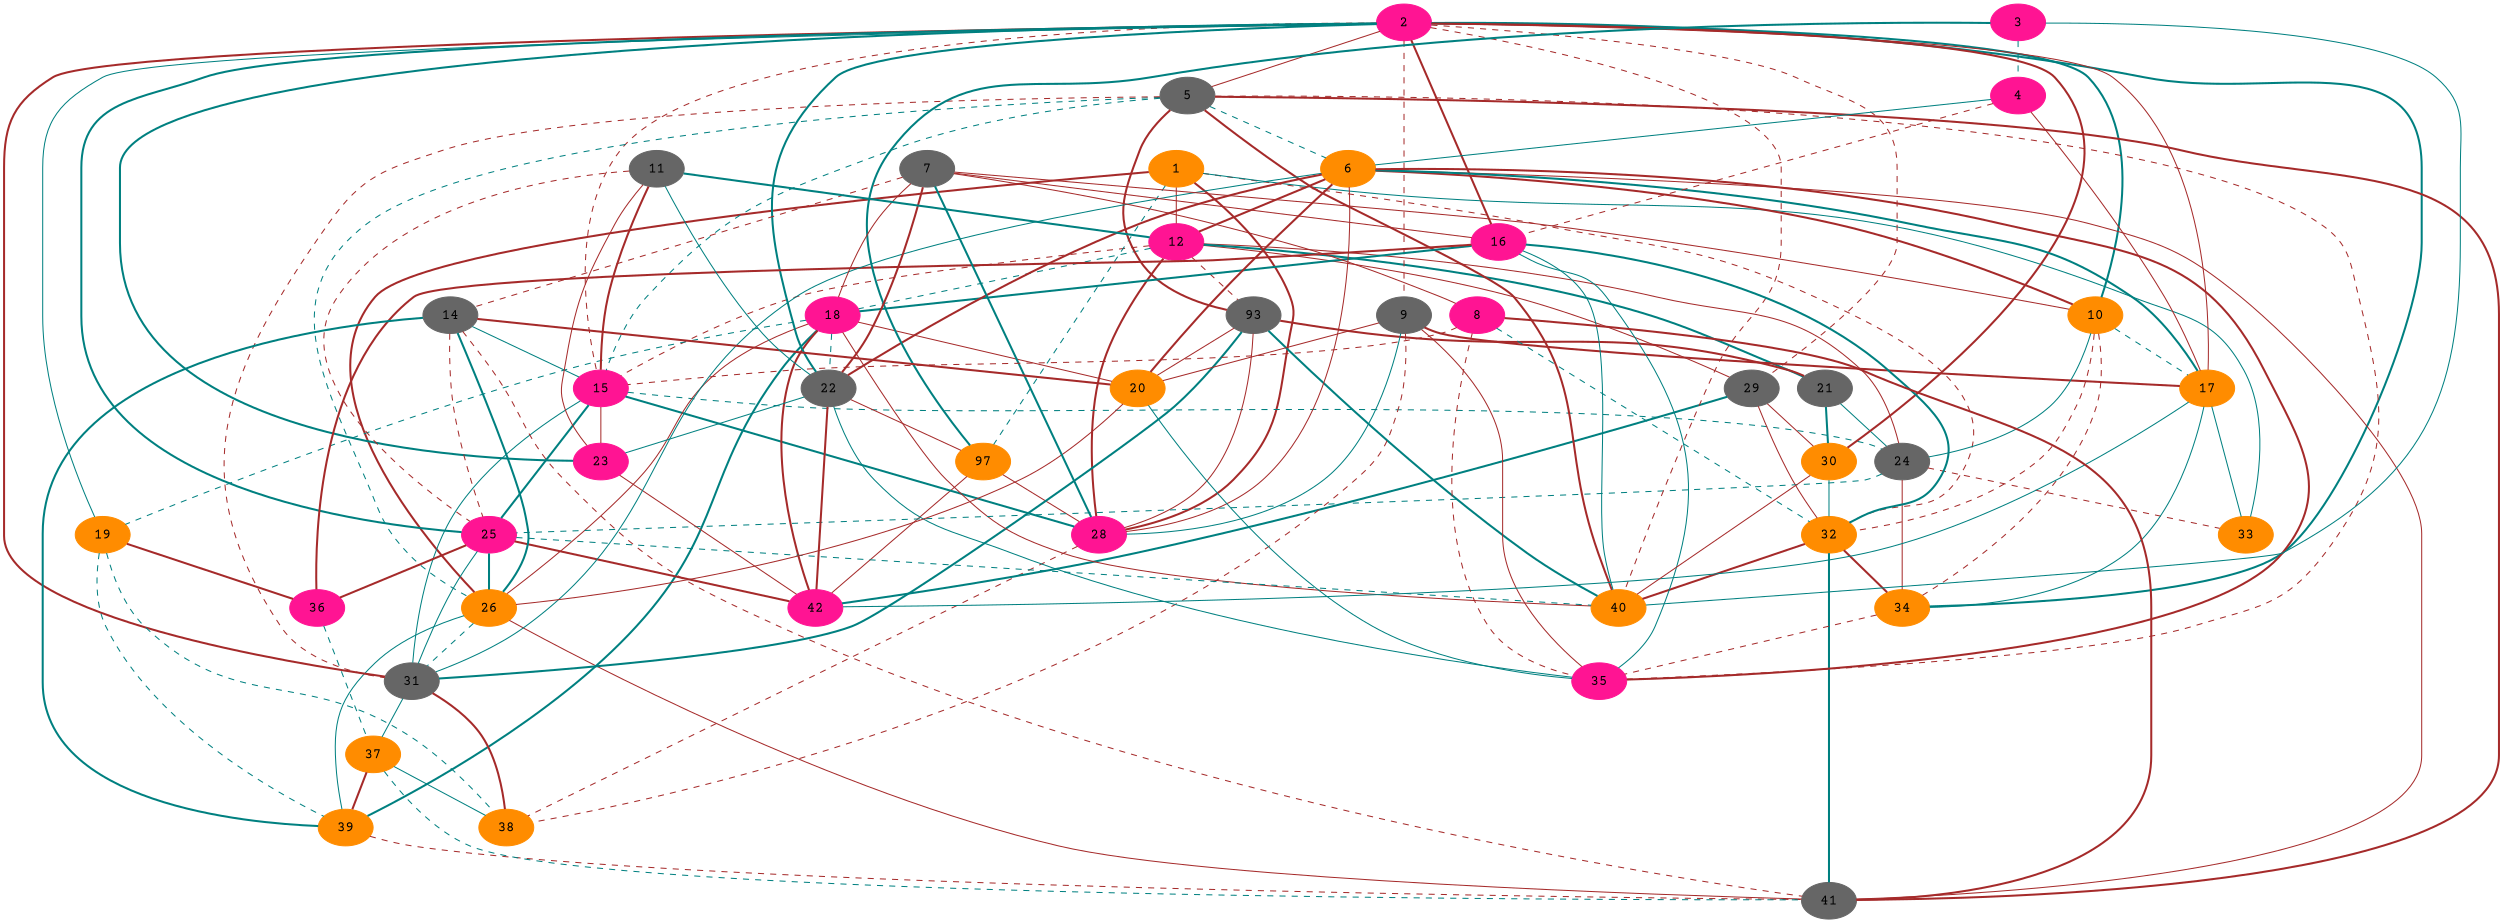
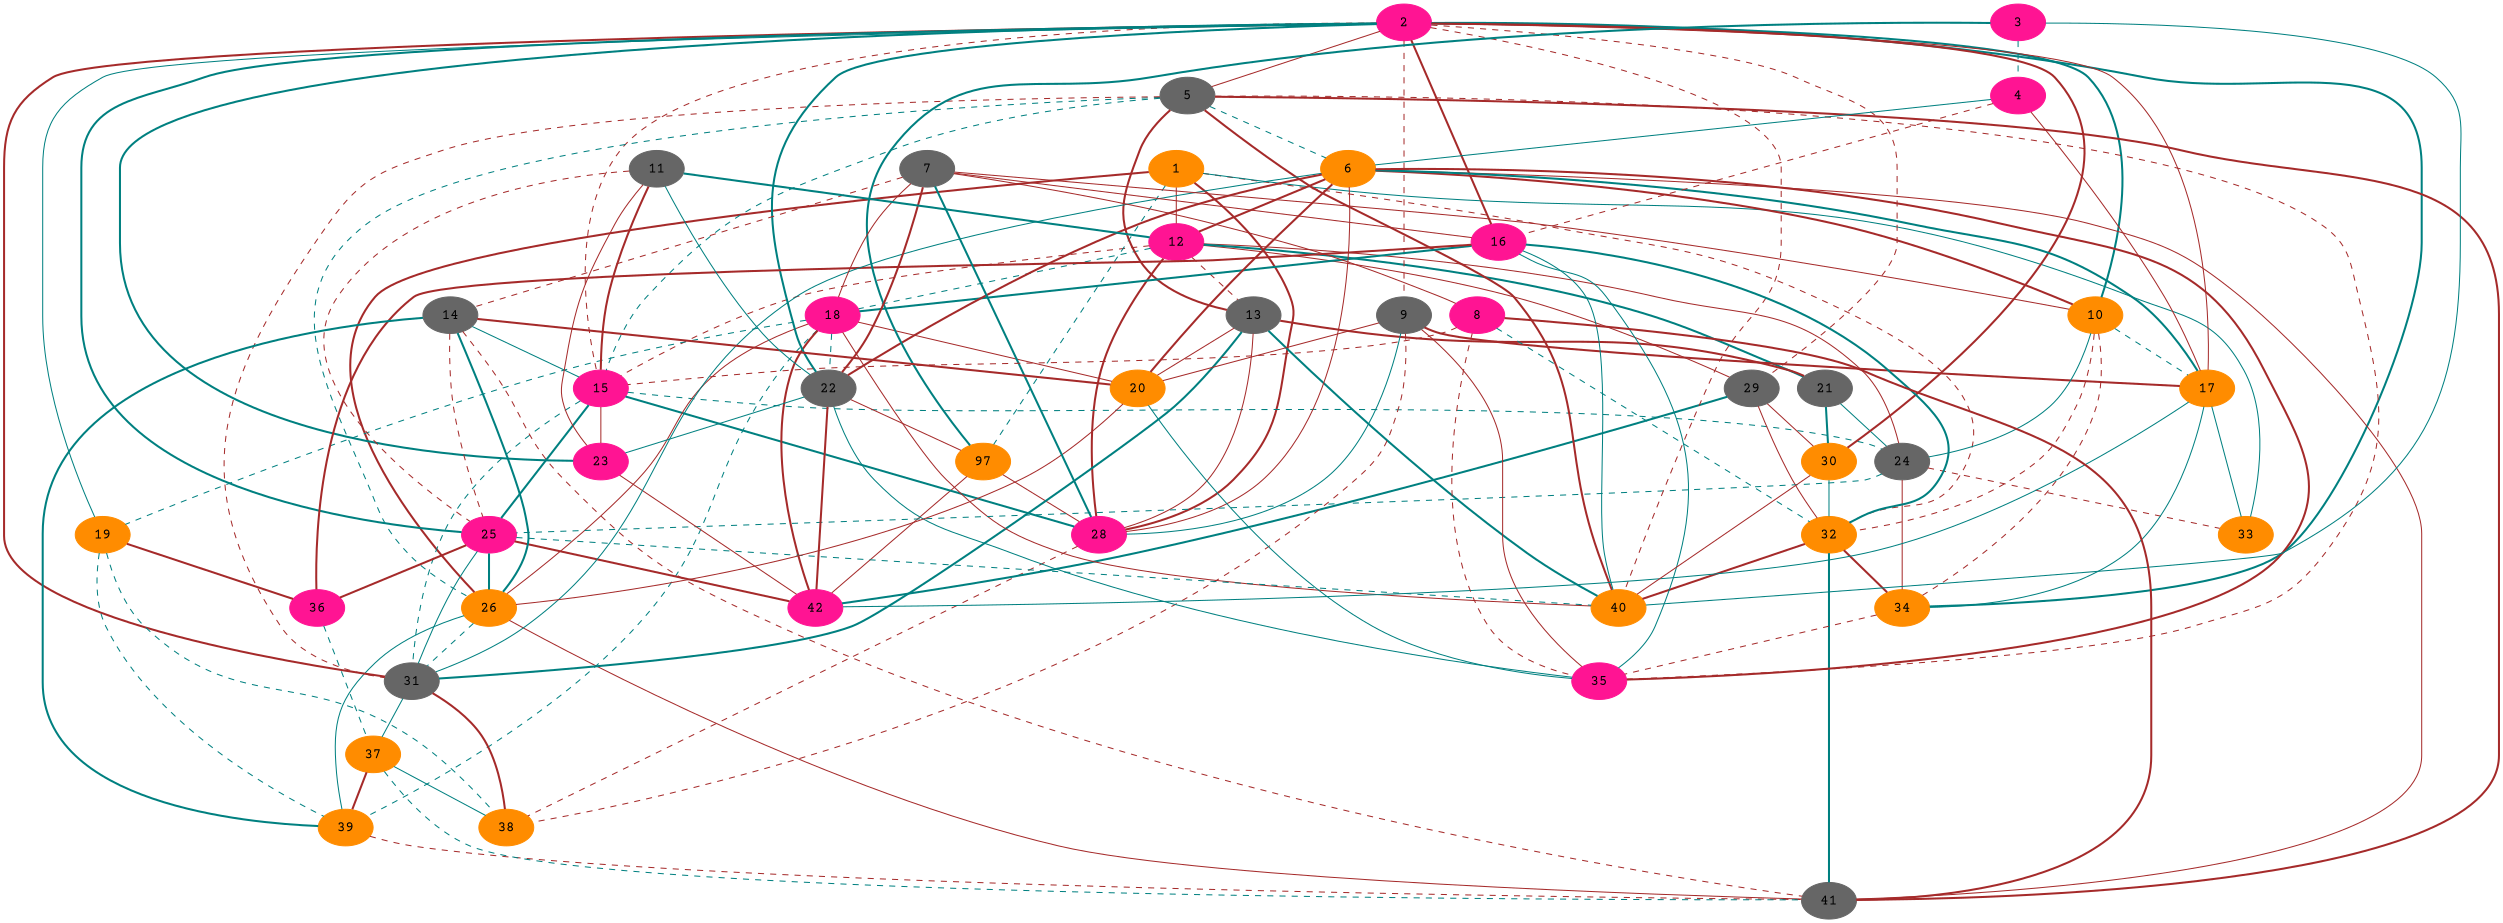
node "93": label "93" -> "13"
edge "15" -- "31": style solid -> dashed
edge "18" -- "39": style bold -> dashed
